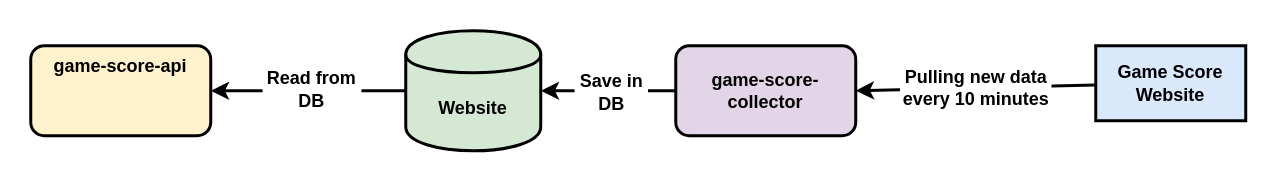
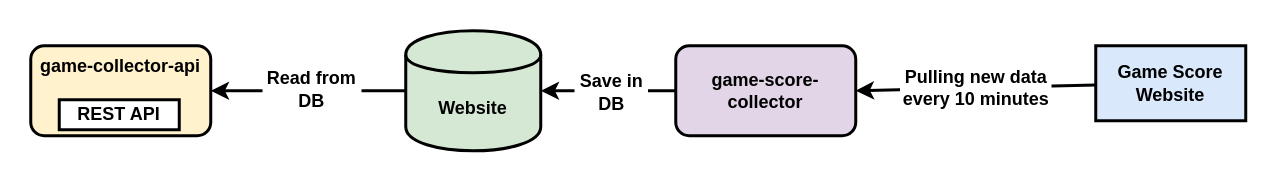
node "game-score-api": label "game-score-api" -> "game-collector-api"
node "REST API": added
